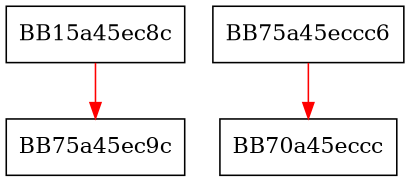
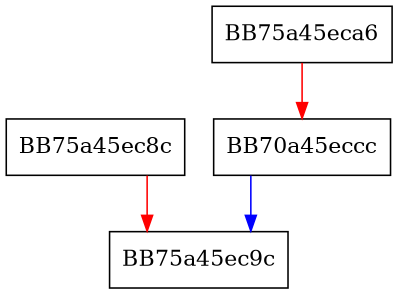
node "BB15a45ec8c": label "BB15a45ec8c" -> "BB75a45ec8c"
node "BB75a45eccc6": label "BB75a45eccc6" -> "BB75a45eca6"
edge "BB70a45eccc" -> "BB75a45ec9c": added
